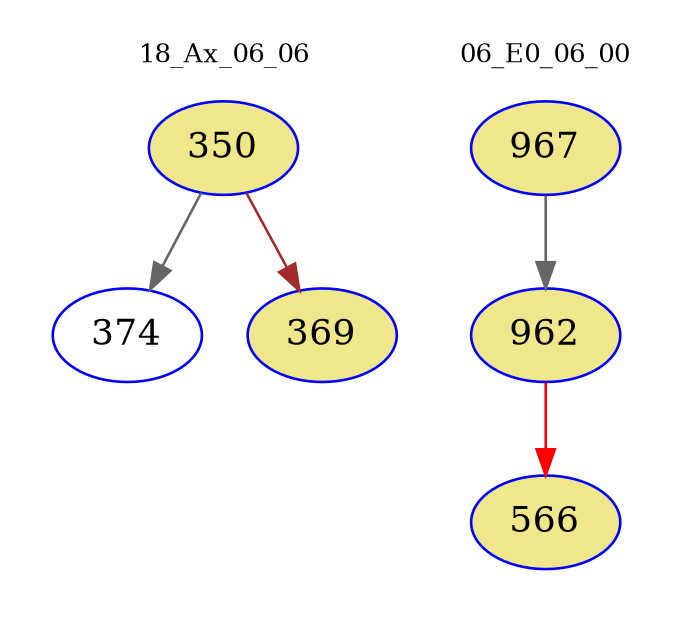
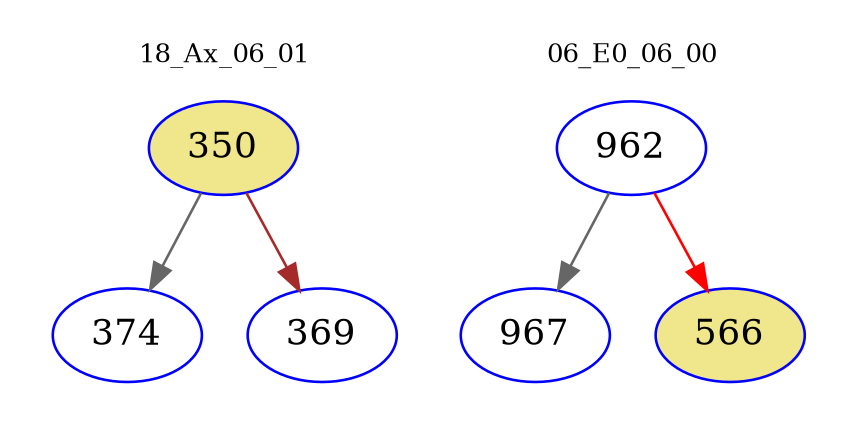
cluster "18_Ax_06_06": label "18_Ax_06_06" -> "18_Ax_06_01"
node "967": fillcolor khaki -> white
edge "967" -> "962": reversed
node "369": fillcolor khaki -> white
node "962": fillcolor khaki -> white
